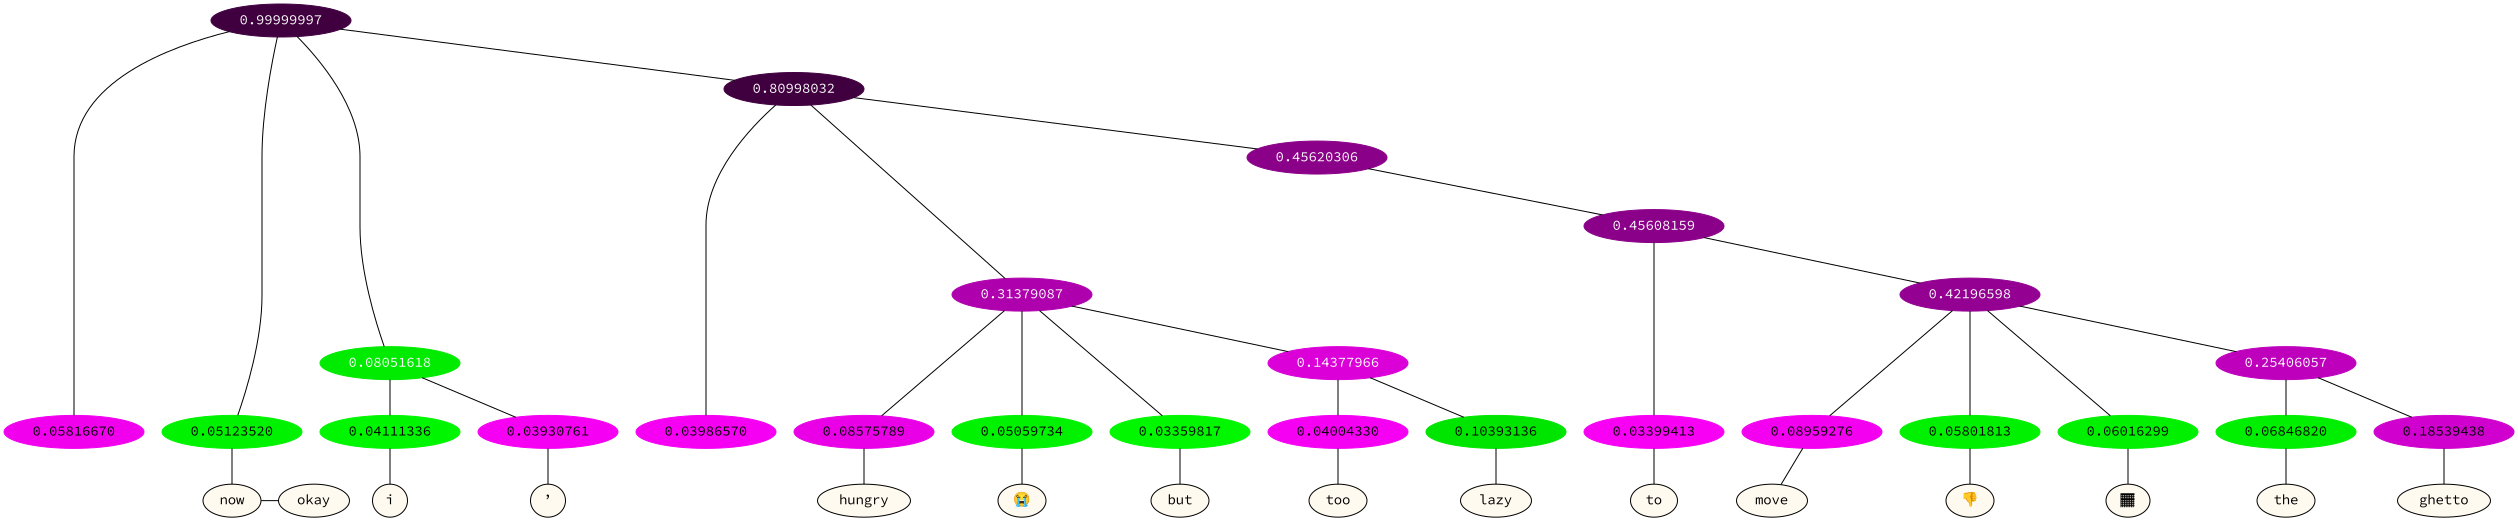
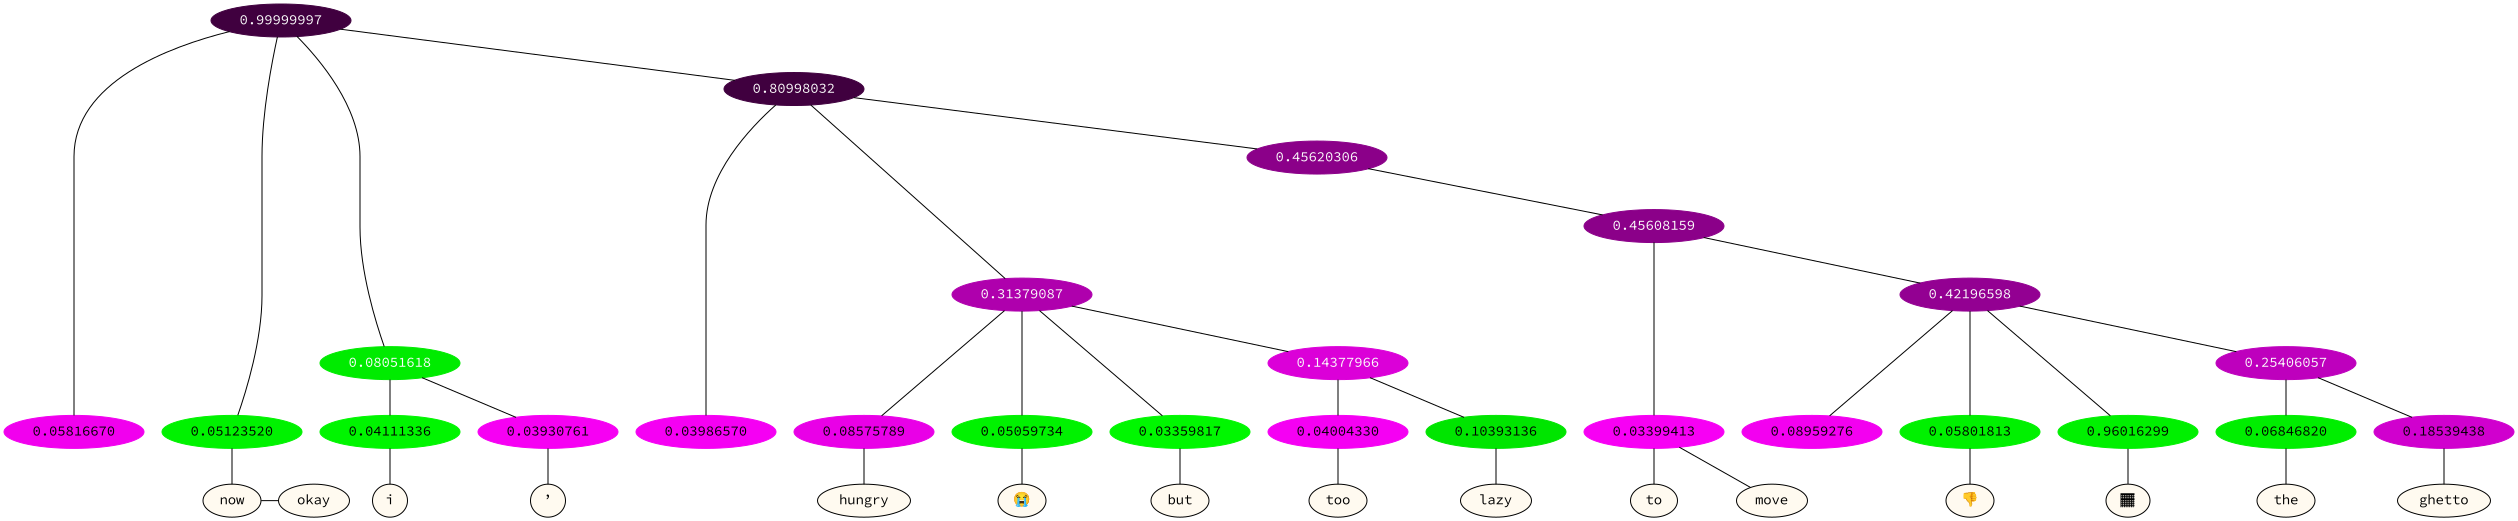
node "0.06016299": label "0.06016299" -> "0.96016299"
edge "0.08959276" -- "move": now "0.03399413" -- "move"
